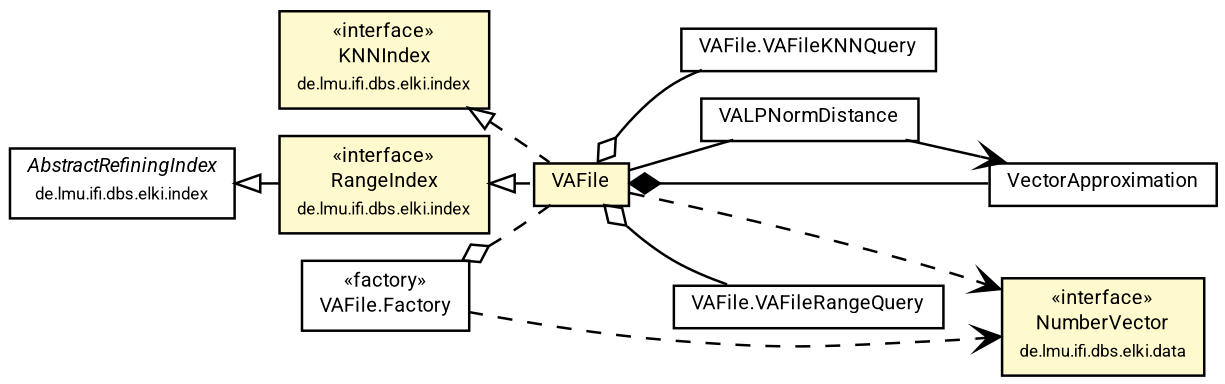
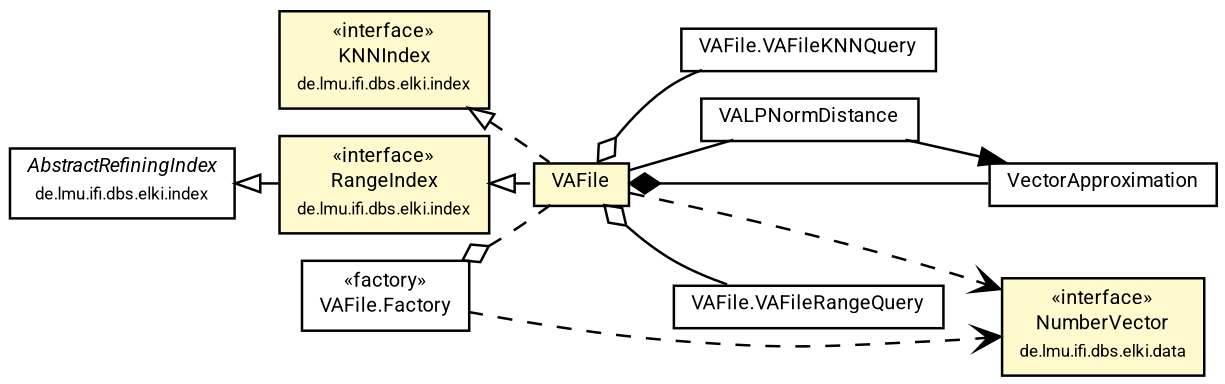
edge "VALPNormDistance" -> "VectorApproximation": arrowhead open -> normal
